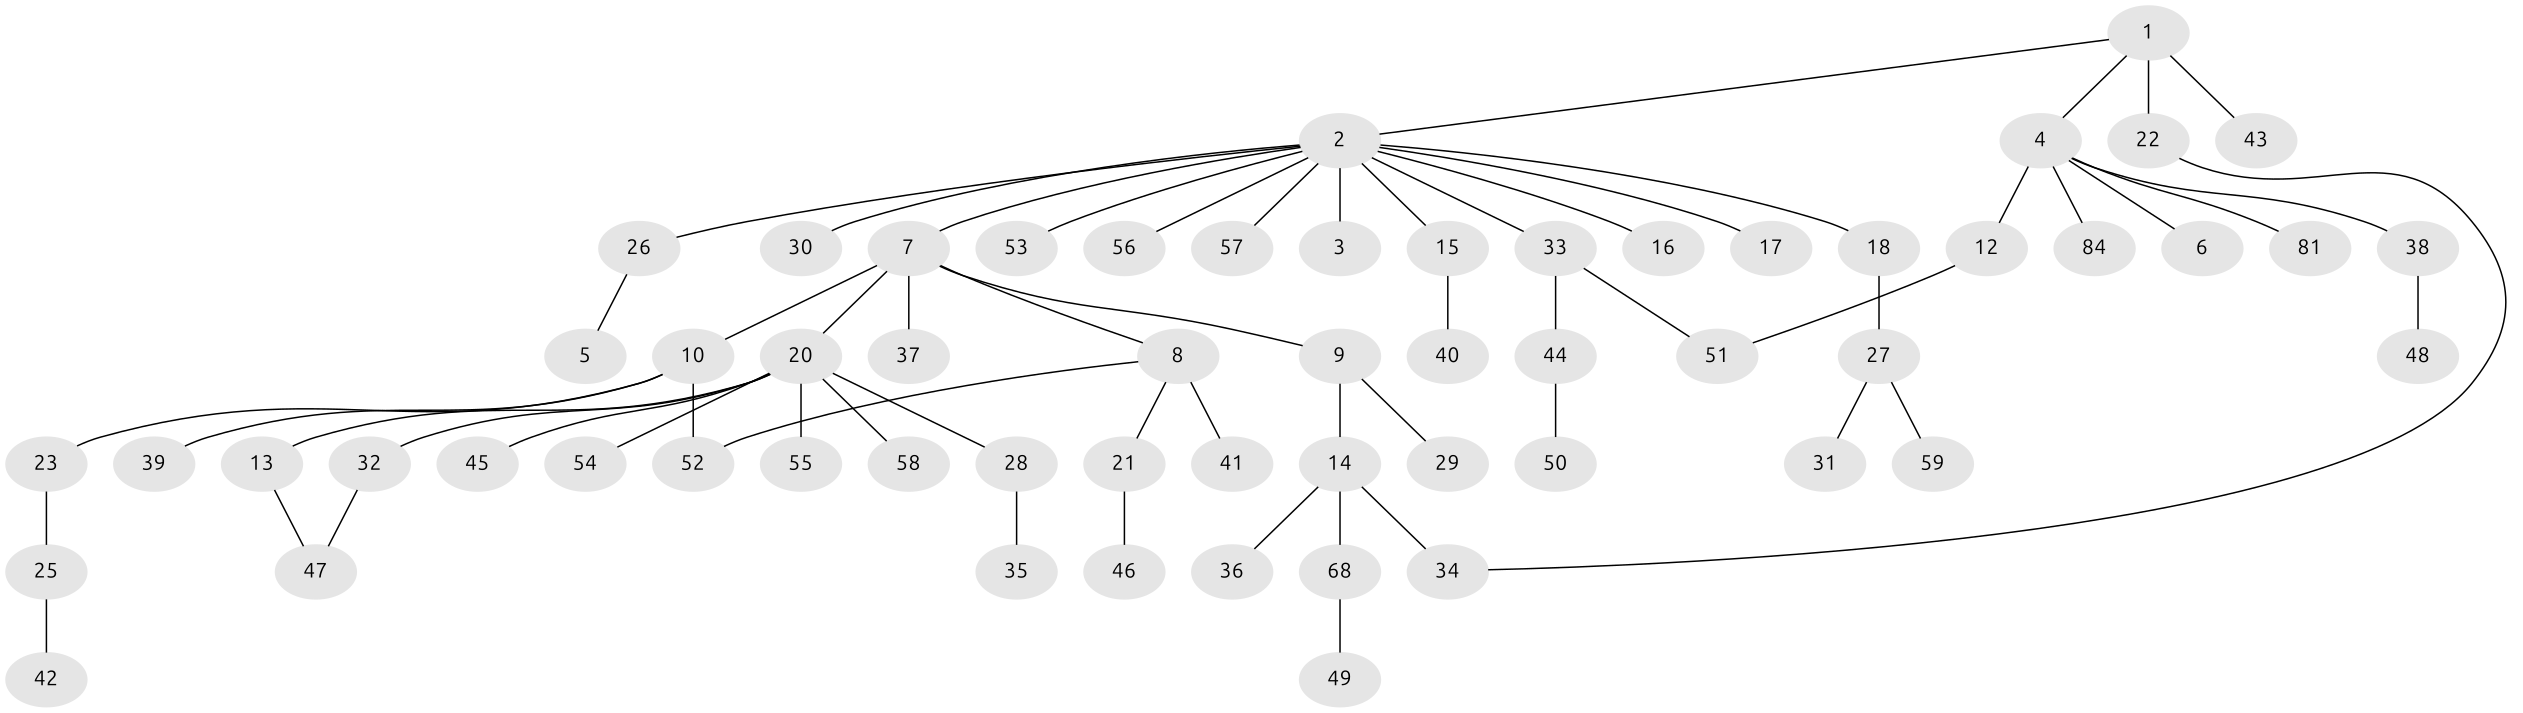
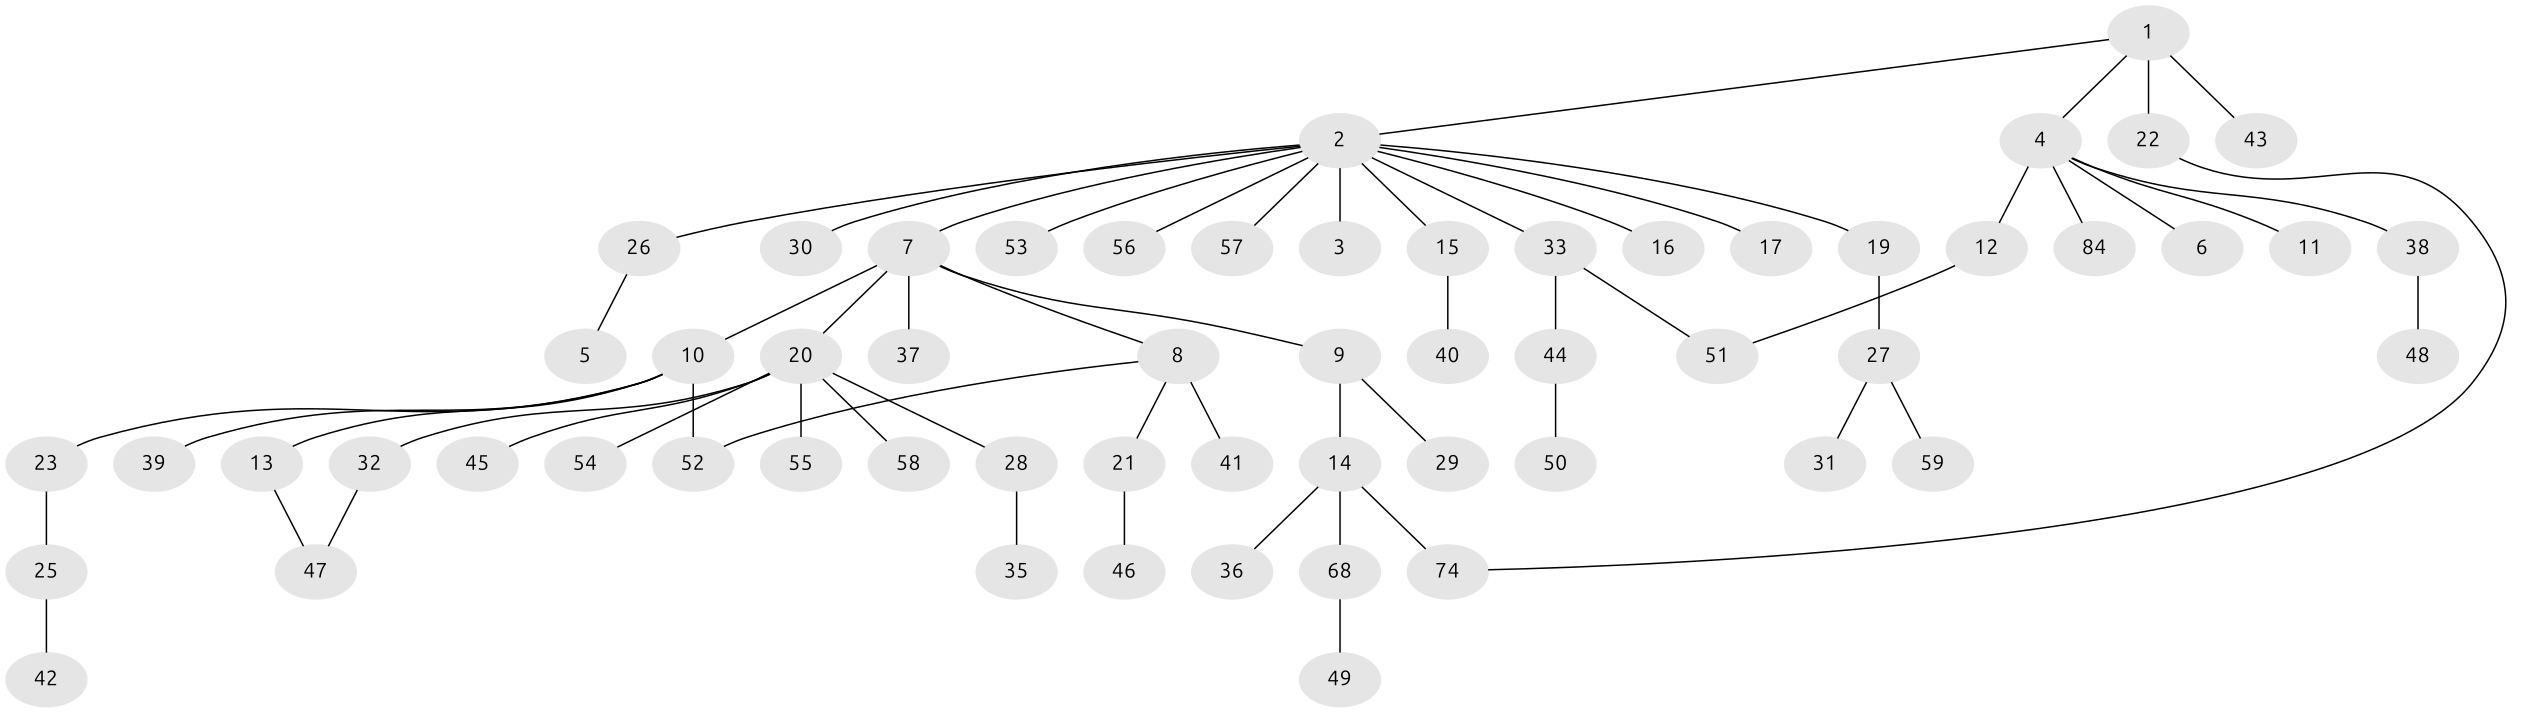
node "18": label "18" -> "19"
node "81": label "81" -> "11"
edge "20" -- "13": now "10" -- "13"
node "34": label "34" -> "74"
